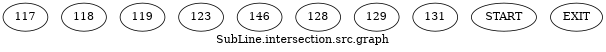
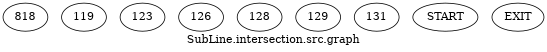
node "117": removed
node "118": label "118" -> "818"
node "146": label "146" -> "126"
